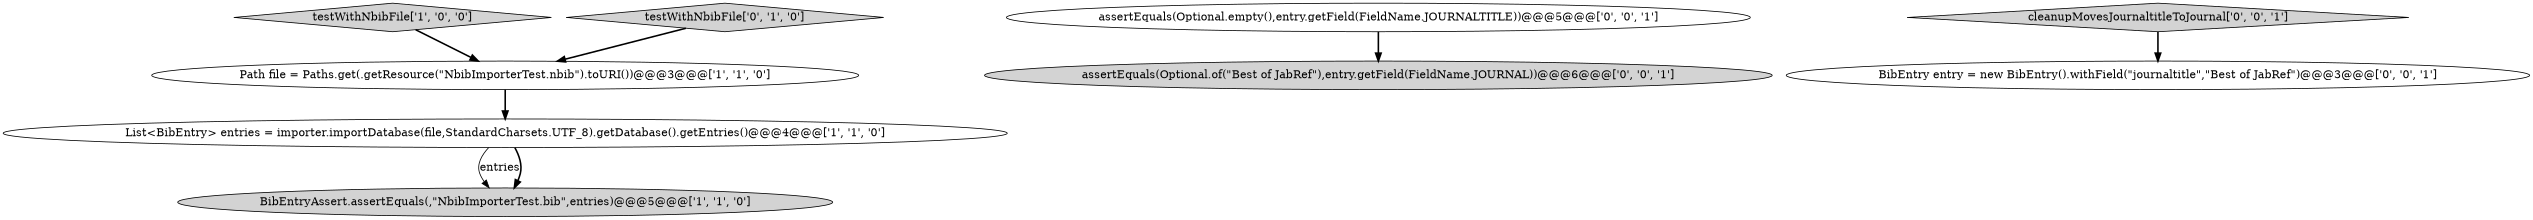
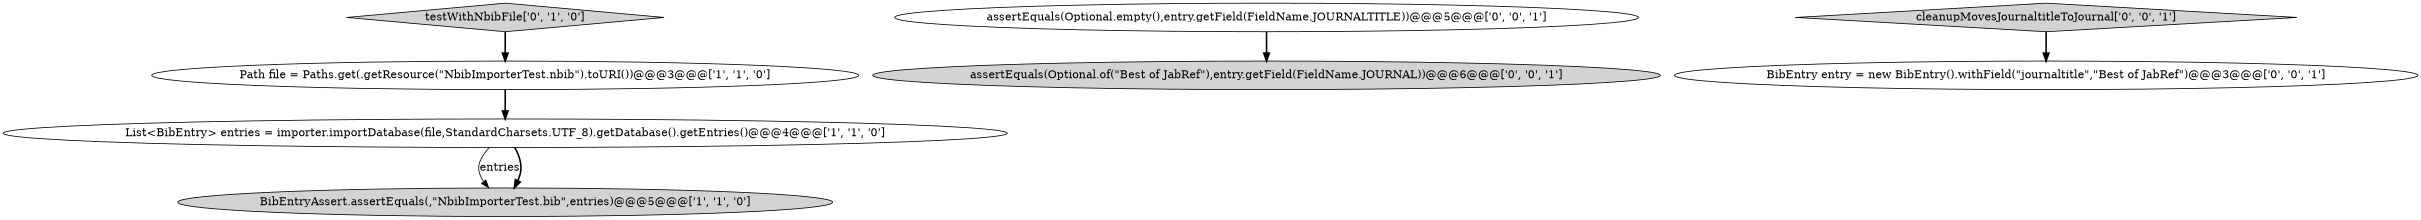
node "testWithNbibFile['1', '0', '0']": removed
